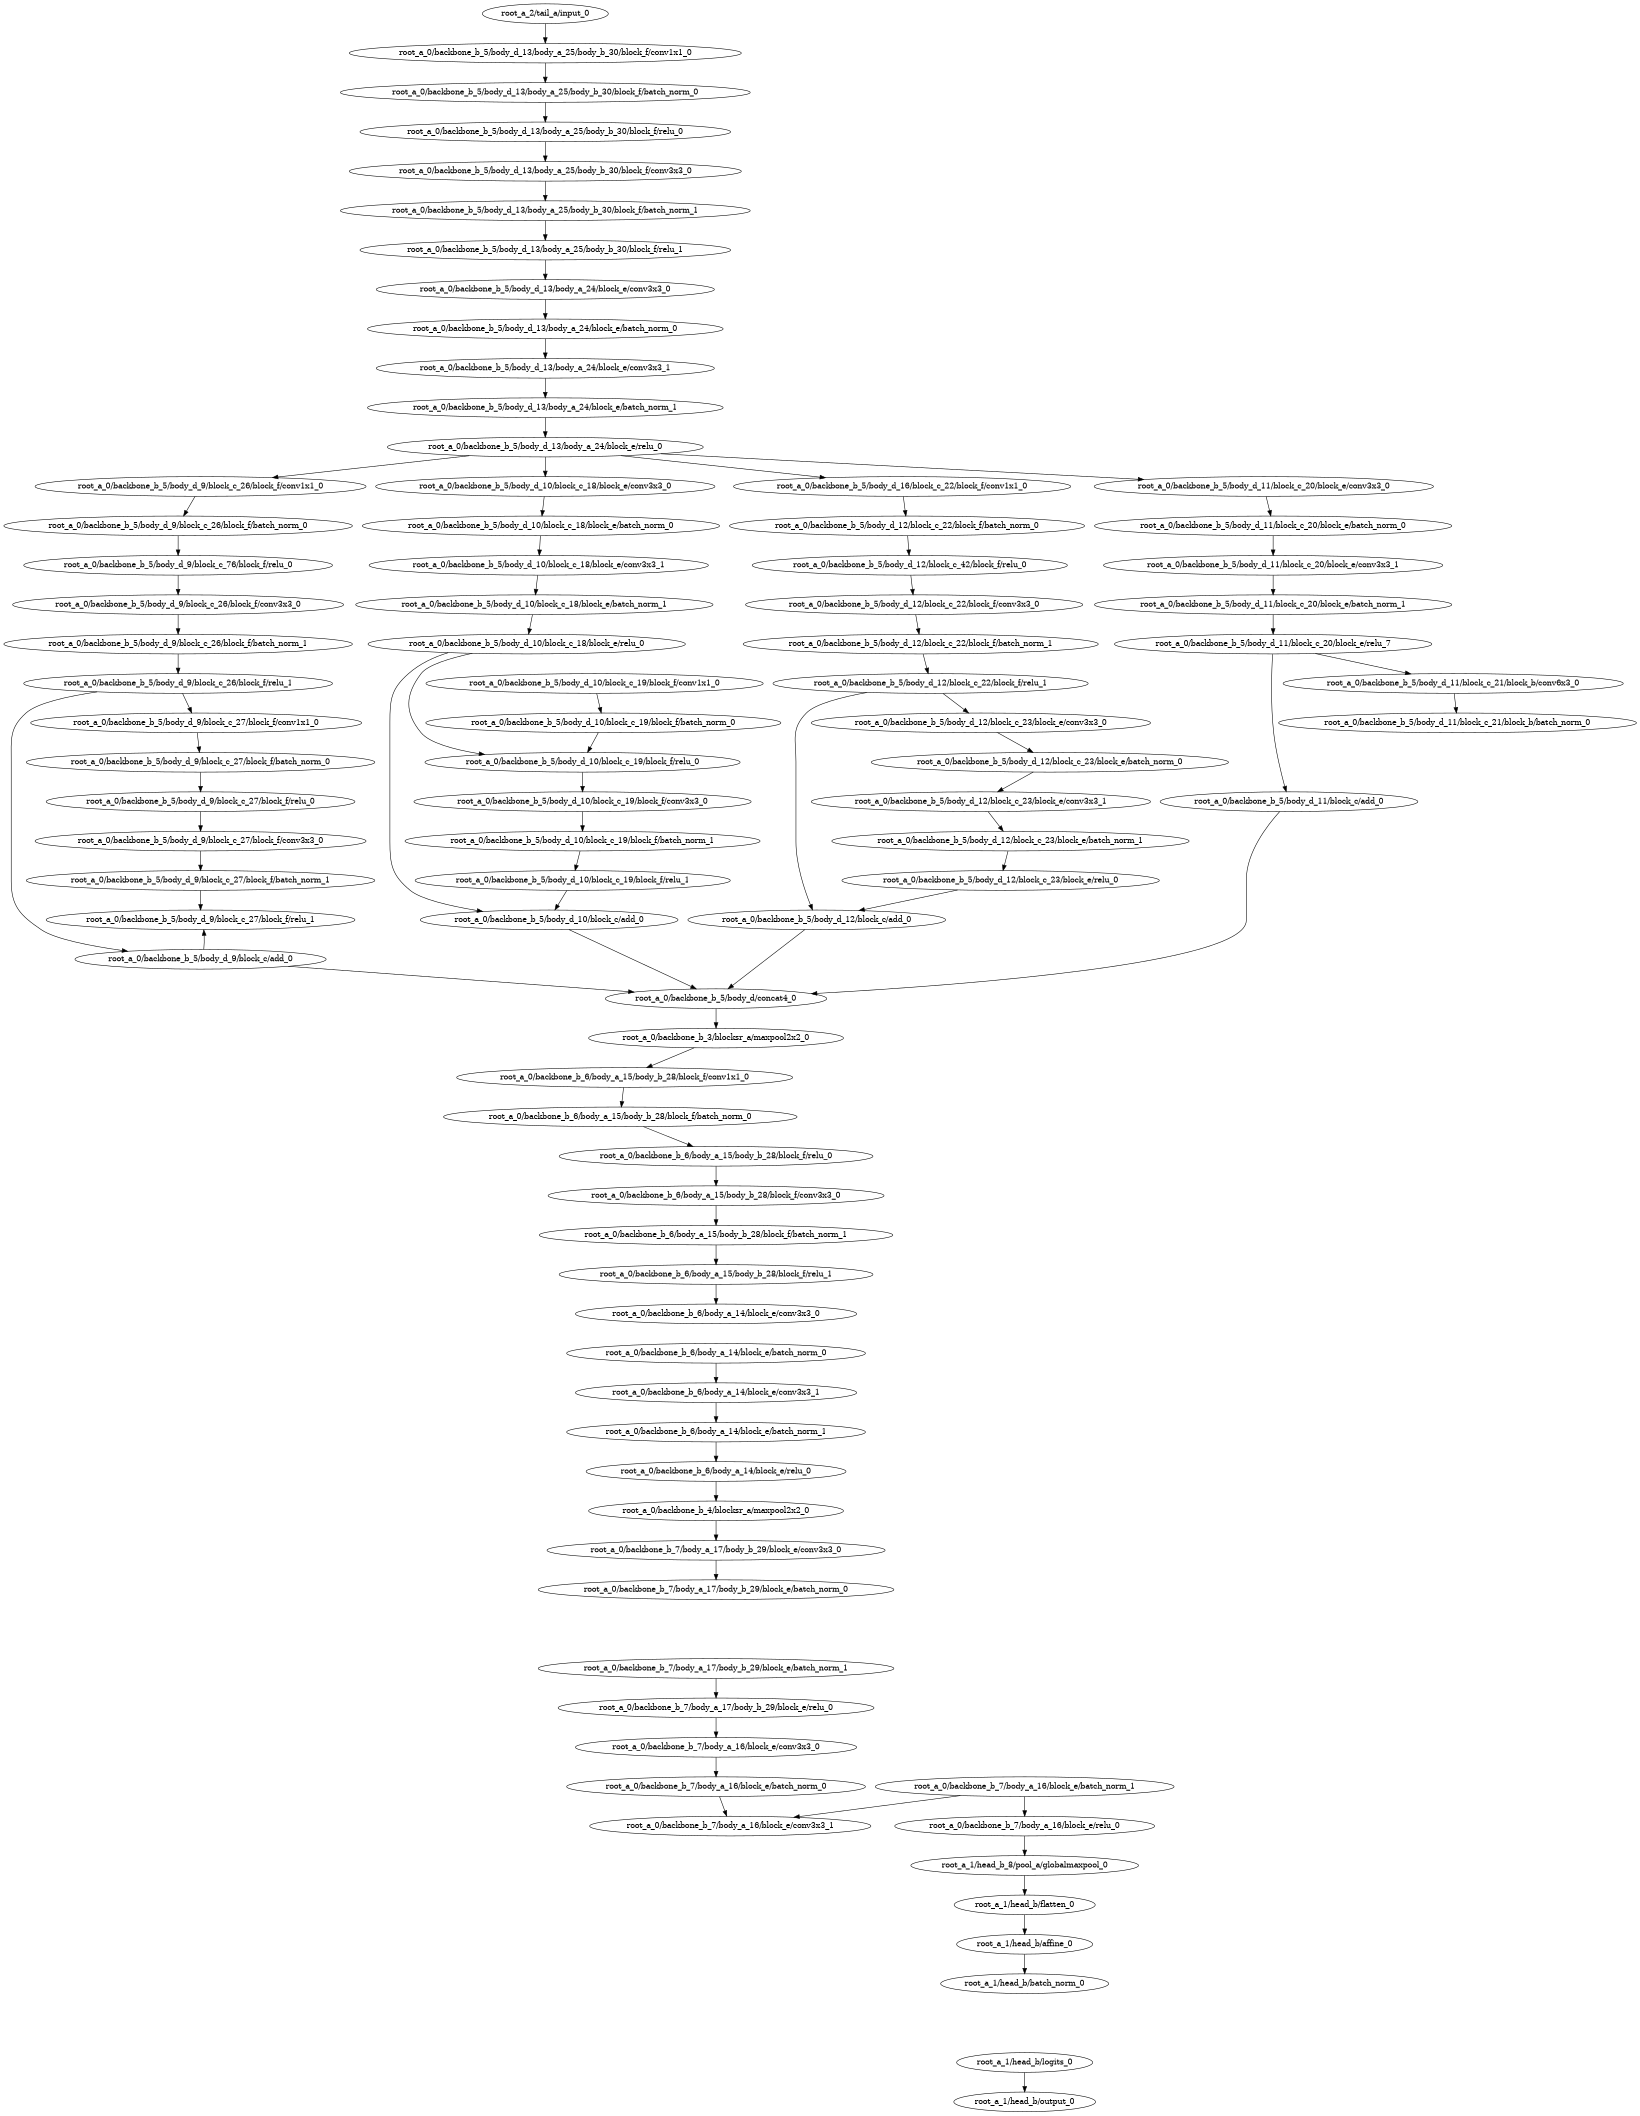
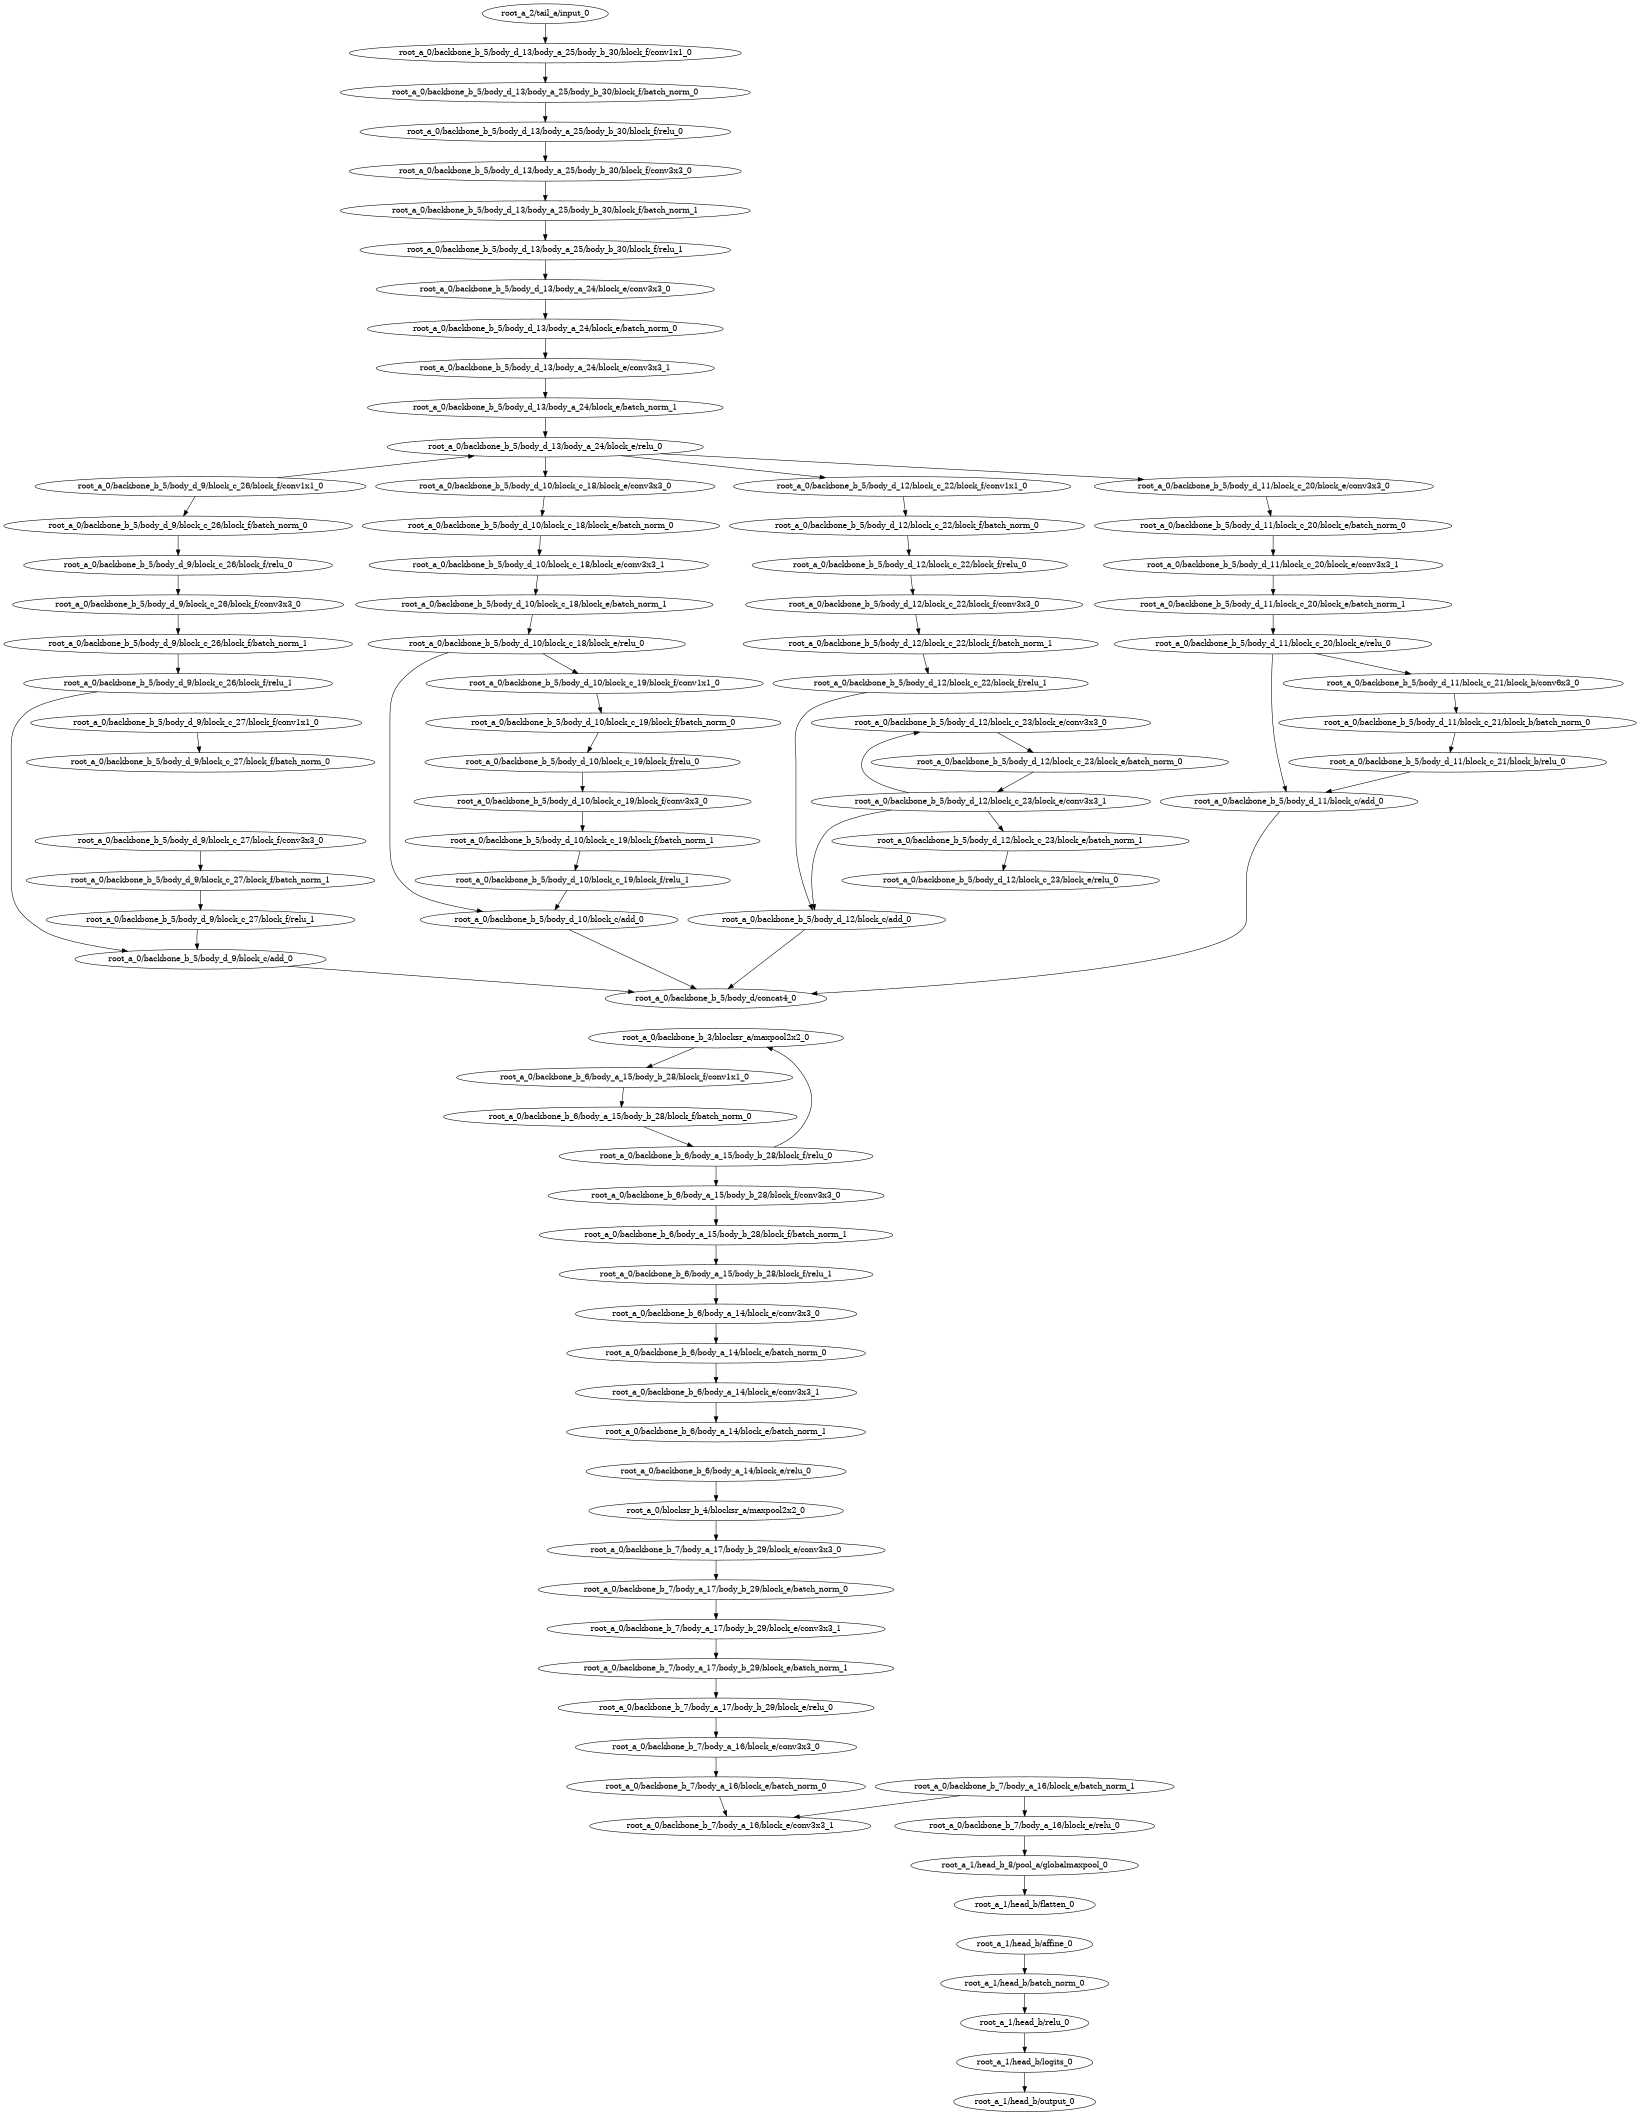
edge "root_a_0/backbone_b_5/body_d_13/body_a_24/block_e/relu_0" -> "root_a_0/backbone_b_5/body_d_9/block_c_26/block_f/conv1x1_0": reversed
node "root_a_0/backbone_b_5/body_d_16/block_c_22/block_f/conv1x1_0": label "root_a_0/backbone_b_5/body_d_16/block_c_22/block_f/conv1x1_0" -> "root_a_0/backbone_b_5/body_d_12/block_c_22/block_f/conv1x1_0"
node "root_a_0/backbone_b_5/body_d_9/block_c_76/block_f/relu_0": label "root_a_0/backbone_b_5/body_d_9/block_c_76/block_f/relu_0" -> "root_a_0/backbone_b_5/body_d_9/block_c_26/block_f/relu_0"
node "root_a_0/backbone_b_5/body_d_12/block_c_42/block_f/relu_0": label "root_a_0/backbone_b_5/body_d_12/block_c_42/block_f/relu_0" -> "root_a_0/backbone_b_5/body_d_12/block_c_22/block_f/relu_0"
node "root_a_0/backbone_b_5/body_d_11/block_c_20/block_e/relu_7": label "root_a_0/backbone_b_5/body_d_11/block_c_20/block_e/relu_7" -> "root_a_0/backbone_b_5/body_d_11/block_c_20/block_e/relu_0"
edge "root_a_0/backbone_b_5/body_d_9/block_c_26/block_f/relu_1" -> "root_a_0/backbone_b_5/body_d_9/block_c_27/block_f/conv1x1_0": removed
edge "root_a_0/backbone_b_5/body_d_12/block_c_22/block_f/relu_1" -> "root_a_0/backbone_b_5/body_d_12/block_c_23/block_e/conv3x3_0": now "root_a_0/backbone_b_5/body_d_12/block_c_23/block_e/conv3x3_1" -> "root_a_0/backbone_b_5/body_d_12/block_c_23/block_e/conv3x3_0"
edge "root_a_0/backbone_b_5/body_d_10/block_c_18/block_e/relu_0" -> "root_a_0/backbone_b_5/body_d_10/block_c_19/block_f/relu_0": now "root_a_0/backbone_b_5/body_d_10/block_c_18/block_e/relu_0" -> "root_a_0/backbone_b_5/body_d_10/block_c_19/block_f/conv1x1_0"
node "root_a_0/backbone_b_5/body_d_11/block_c_21/block_b/relu_0": added
node "root_a_0/backbone_b_5/body_d_9/block_c_27/block_f/relu_0": removed
edge "root_a_0/backbone_b_5/body_d_12/block_c_23/block_e/relu_0" -> "root_a_0/backbone_b_5/body_d_12/block_c/add_0": now "root_a_0/backbone_b_5/body_d_12/block_c_23/block_e/conv3x3_1" -> "root_a_0/backbone_b_5/body_d_12/block_c/add_0"
edge "root_a_0/backbone_b_5/body_d_9/block_c/add_0" -> "root_a_0/backbone_b_5/body_d_9/block_c_27/block_f/relu_1": reversed
edge "root_a_0/backbone_b_5/body_d/concat4_0" -> "root_a_0/backbone_b_3/blocksr_a/maxpool2x2_0": now "root_a_0/backbone_b_6/body_a_15/body_b_28/block_f/relu_0" -> "root_a_0/backbone_b_3/blocksr_a/maxpool2x2_0"
edge "root_a_0/backbone_b_6/body_a_14/block_e/conv3x3_0" -> "root_a_0/backbone_b_6/body_a_14/block_e/batch_norm_0": added
edge "root_a_0/backbone_b_6/body_a_14/block_e/batch_norm_1" -> "root_a_0/backbone_b_6/body_a_14/block_e/relu_0": removed
node "root_a_0/backbone_b_4/blocksr_a/maxpool2x2_0": label "root_a_0/backbone_b_4/blocksr_a/maxpool2x2_0" -> "root_a_0/blocksr_b_4/blocksr_a/maxpool2x2_0"
node "root_a_0/backbone_b_7/body_a_17/body_b_29/block_e/conv3x3_1": added
edge "root_a_1/head_b/flatten_0" -> "root_a_1/head_b/affine_0": removed
node "root_a_1/head_b/relu_0": added
